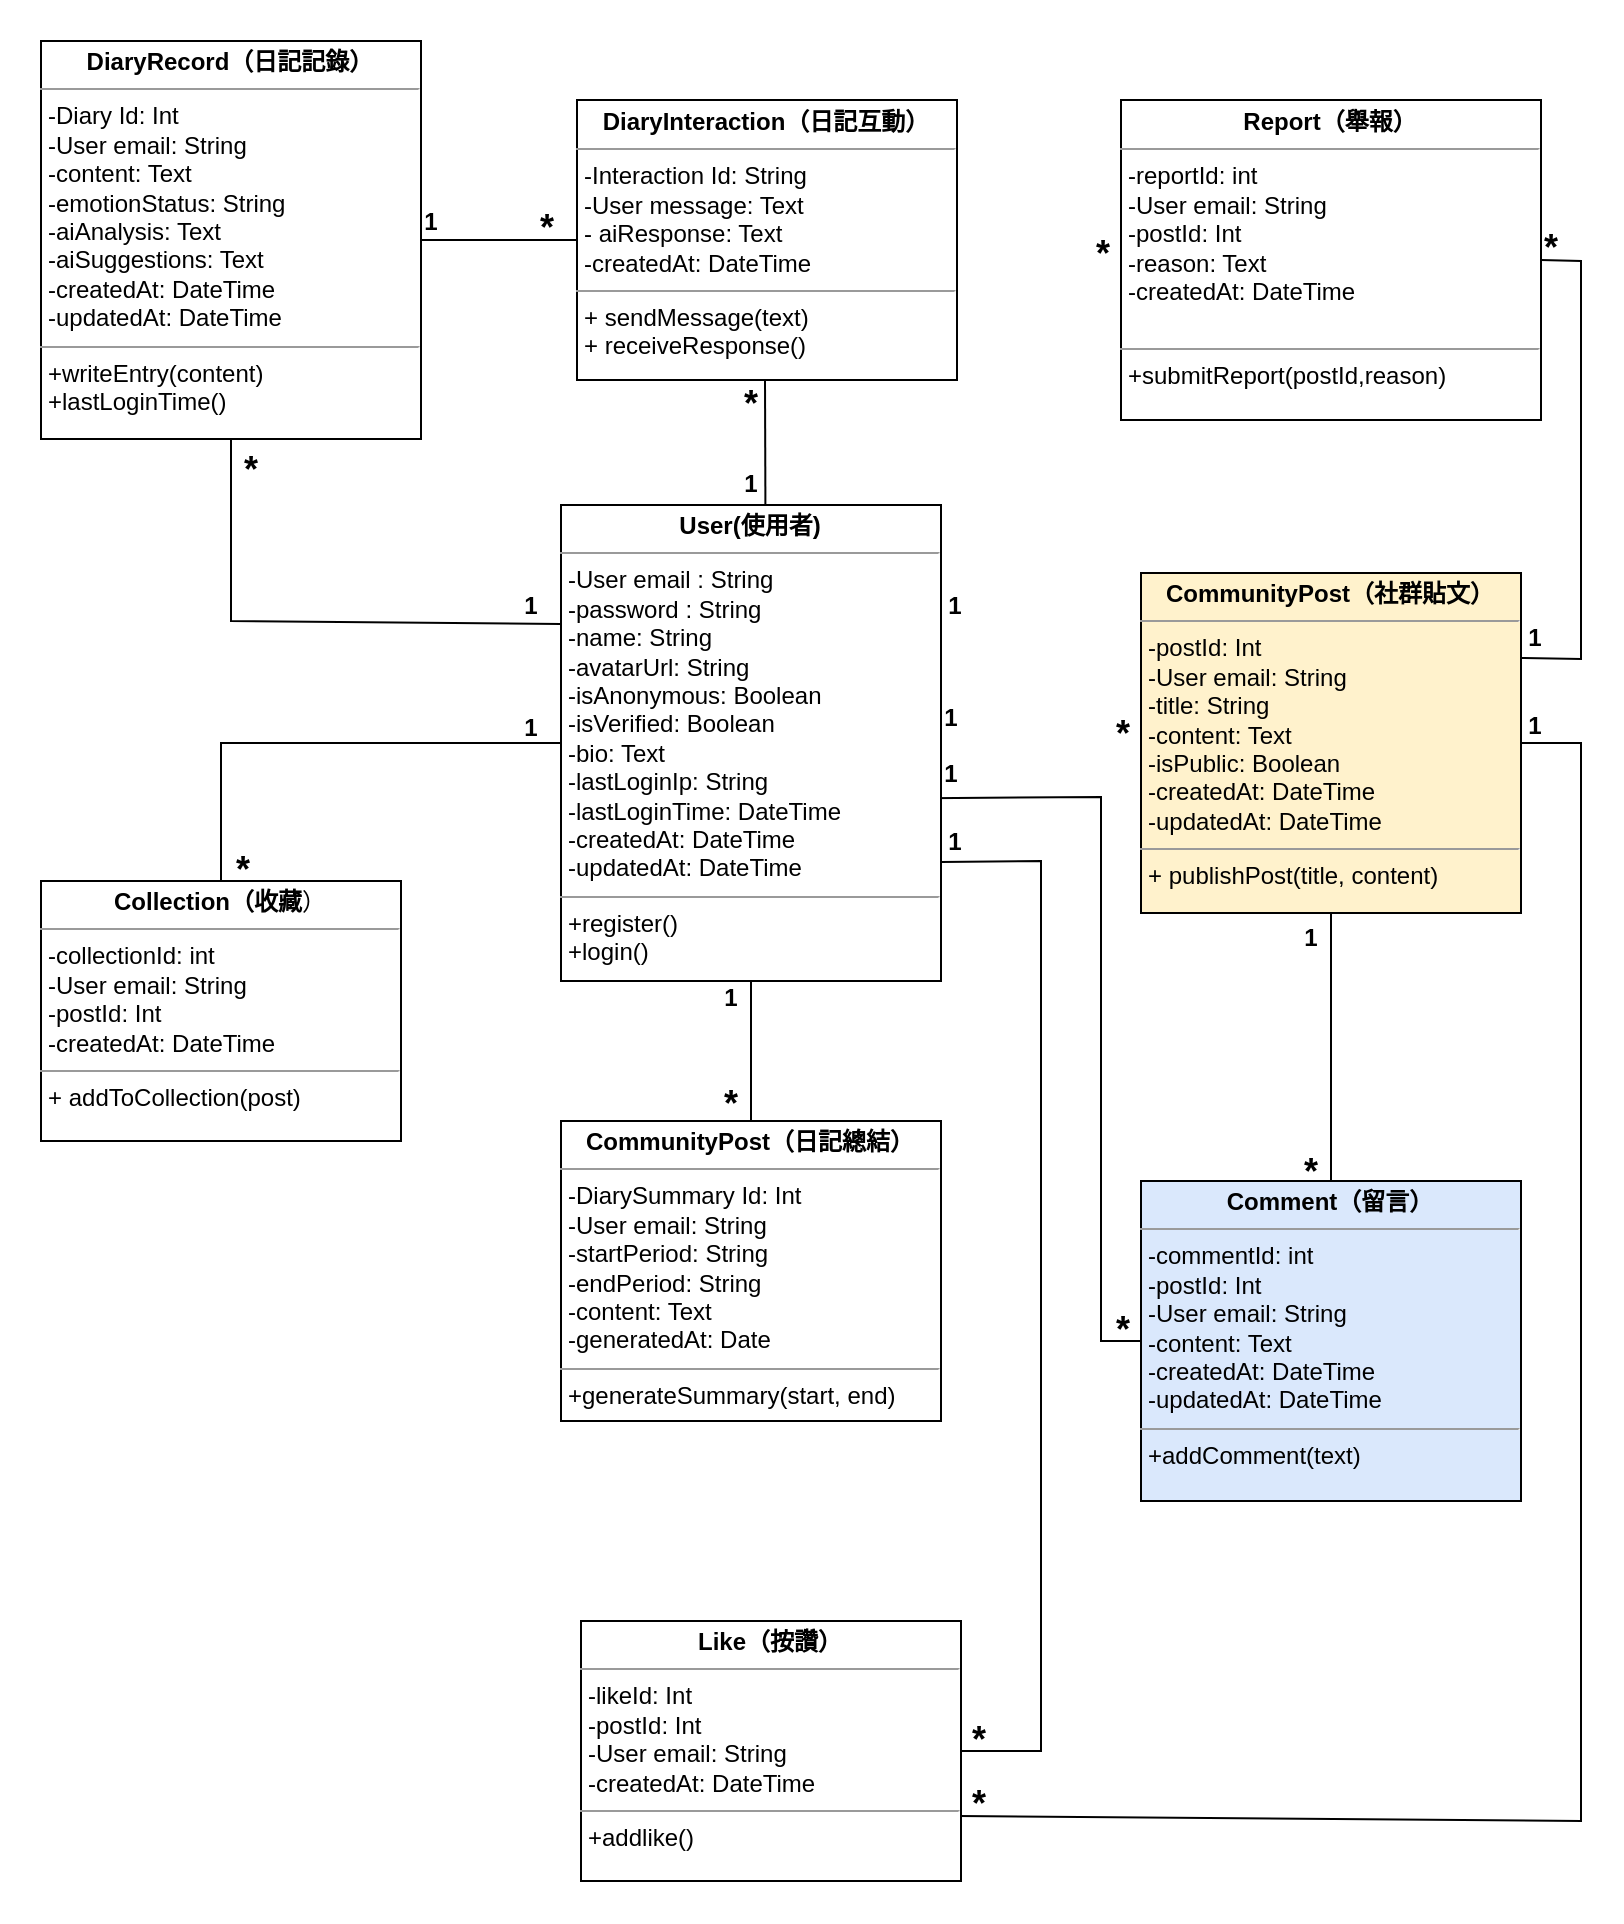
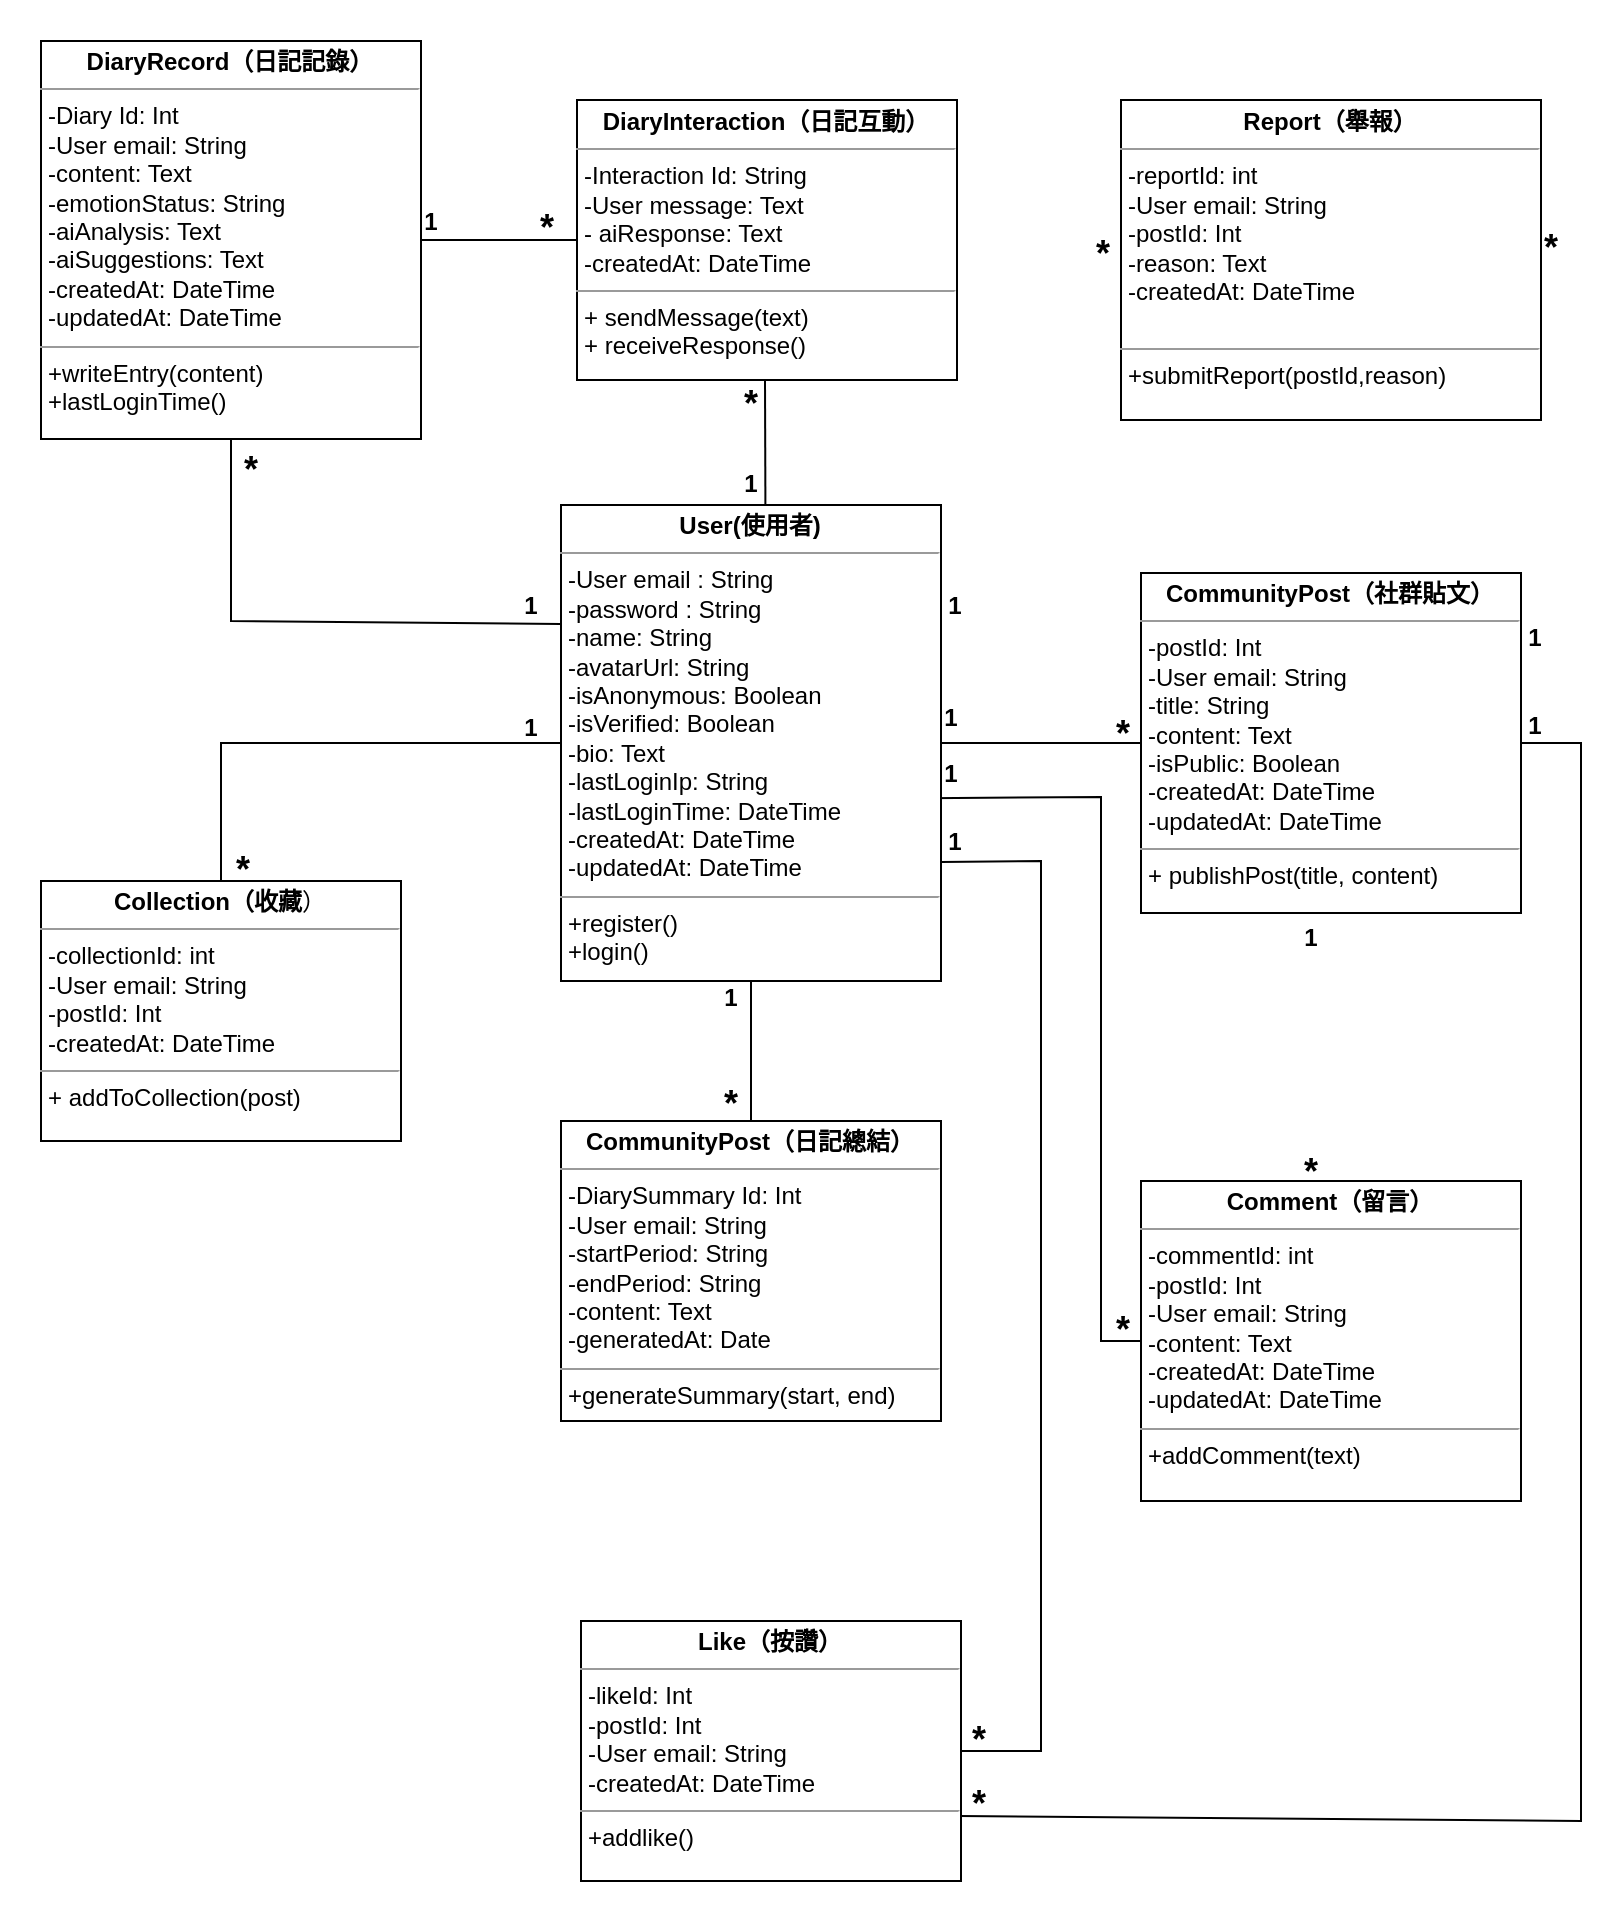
edge "Report（舉報） -reportId: int -User email: String -postId: Int -reason: Text -createdAt: DateTime +submitReport(postId,reason)" -- "CommunityPost（社群貼文） -postId: Int -User email: String -title: String -content: Text -isPublic: Boolean -createdAt: DateTime -updatedAt: DateTime + publishPost(title, content)": removed
edge "User(使用者) -User email : String -password : String -name: String -avatarUrl: String -isAnonymous: Boolean -isVerified: Boolean -bio: Text -lastLoginIp: String -lastLoginTime: DateTime -createdAt: DateTime -updatedAt: DateTime +register() +login()" -- "CommunityPost（社群貼文） -postId: Int -User email: String -title: String -content: Text -isPublic: Boolean -createdAt: DateTime -updatedAt: DateTime + publishPost(title, content)": added
node "CommunityPost（社群貼文） -postId: Int -User email: String -title: String -content: Text -isPublic: Boolean -createdAt: DateTime -updatedAt: DateTime + publishPost(title, content)": fillcolor #fff2cc -> #ffffff
edge "CommunityPost（社群貼文） -postId: Int -User email: String -title: String -content: Text -isPublic: Boolean -createdAt: DateTime -updatedAt: DateTime + publishPost(title, content)" -- "Comment（留言） -commentId: int -postId: Int -User email: String -content: Text -createdAt: DateTime -updatedAt: DateTime +addComment(text)": removed
node "Comment（留言） -commentId: int -postId: Int -User email: String -content: Text -createdAt: DateTime -updatedAt: DateTime +addComment(text)": fillcolor #dae8fc -> #ffffff
